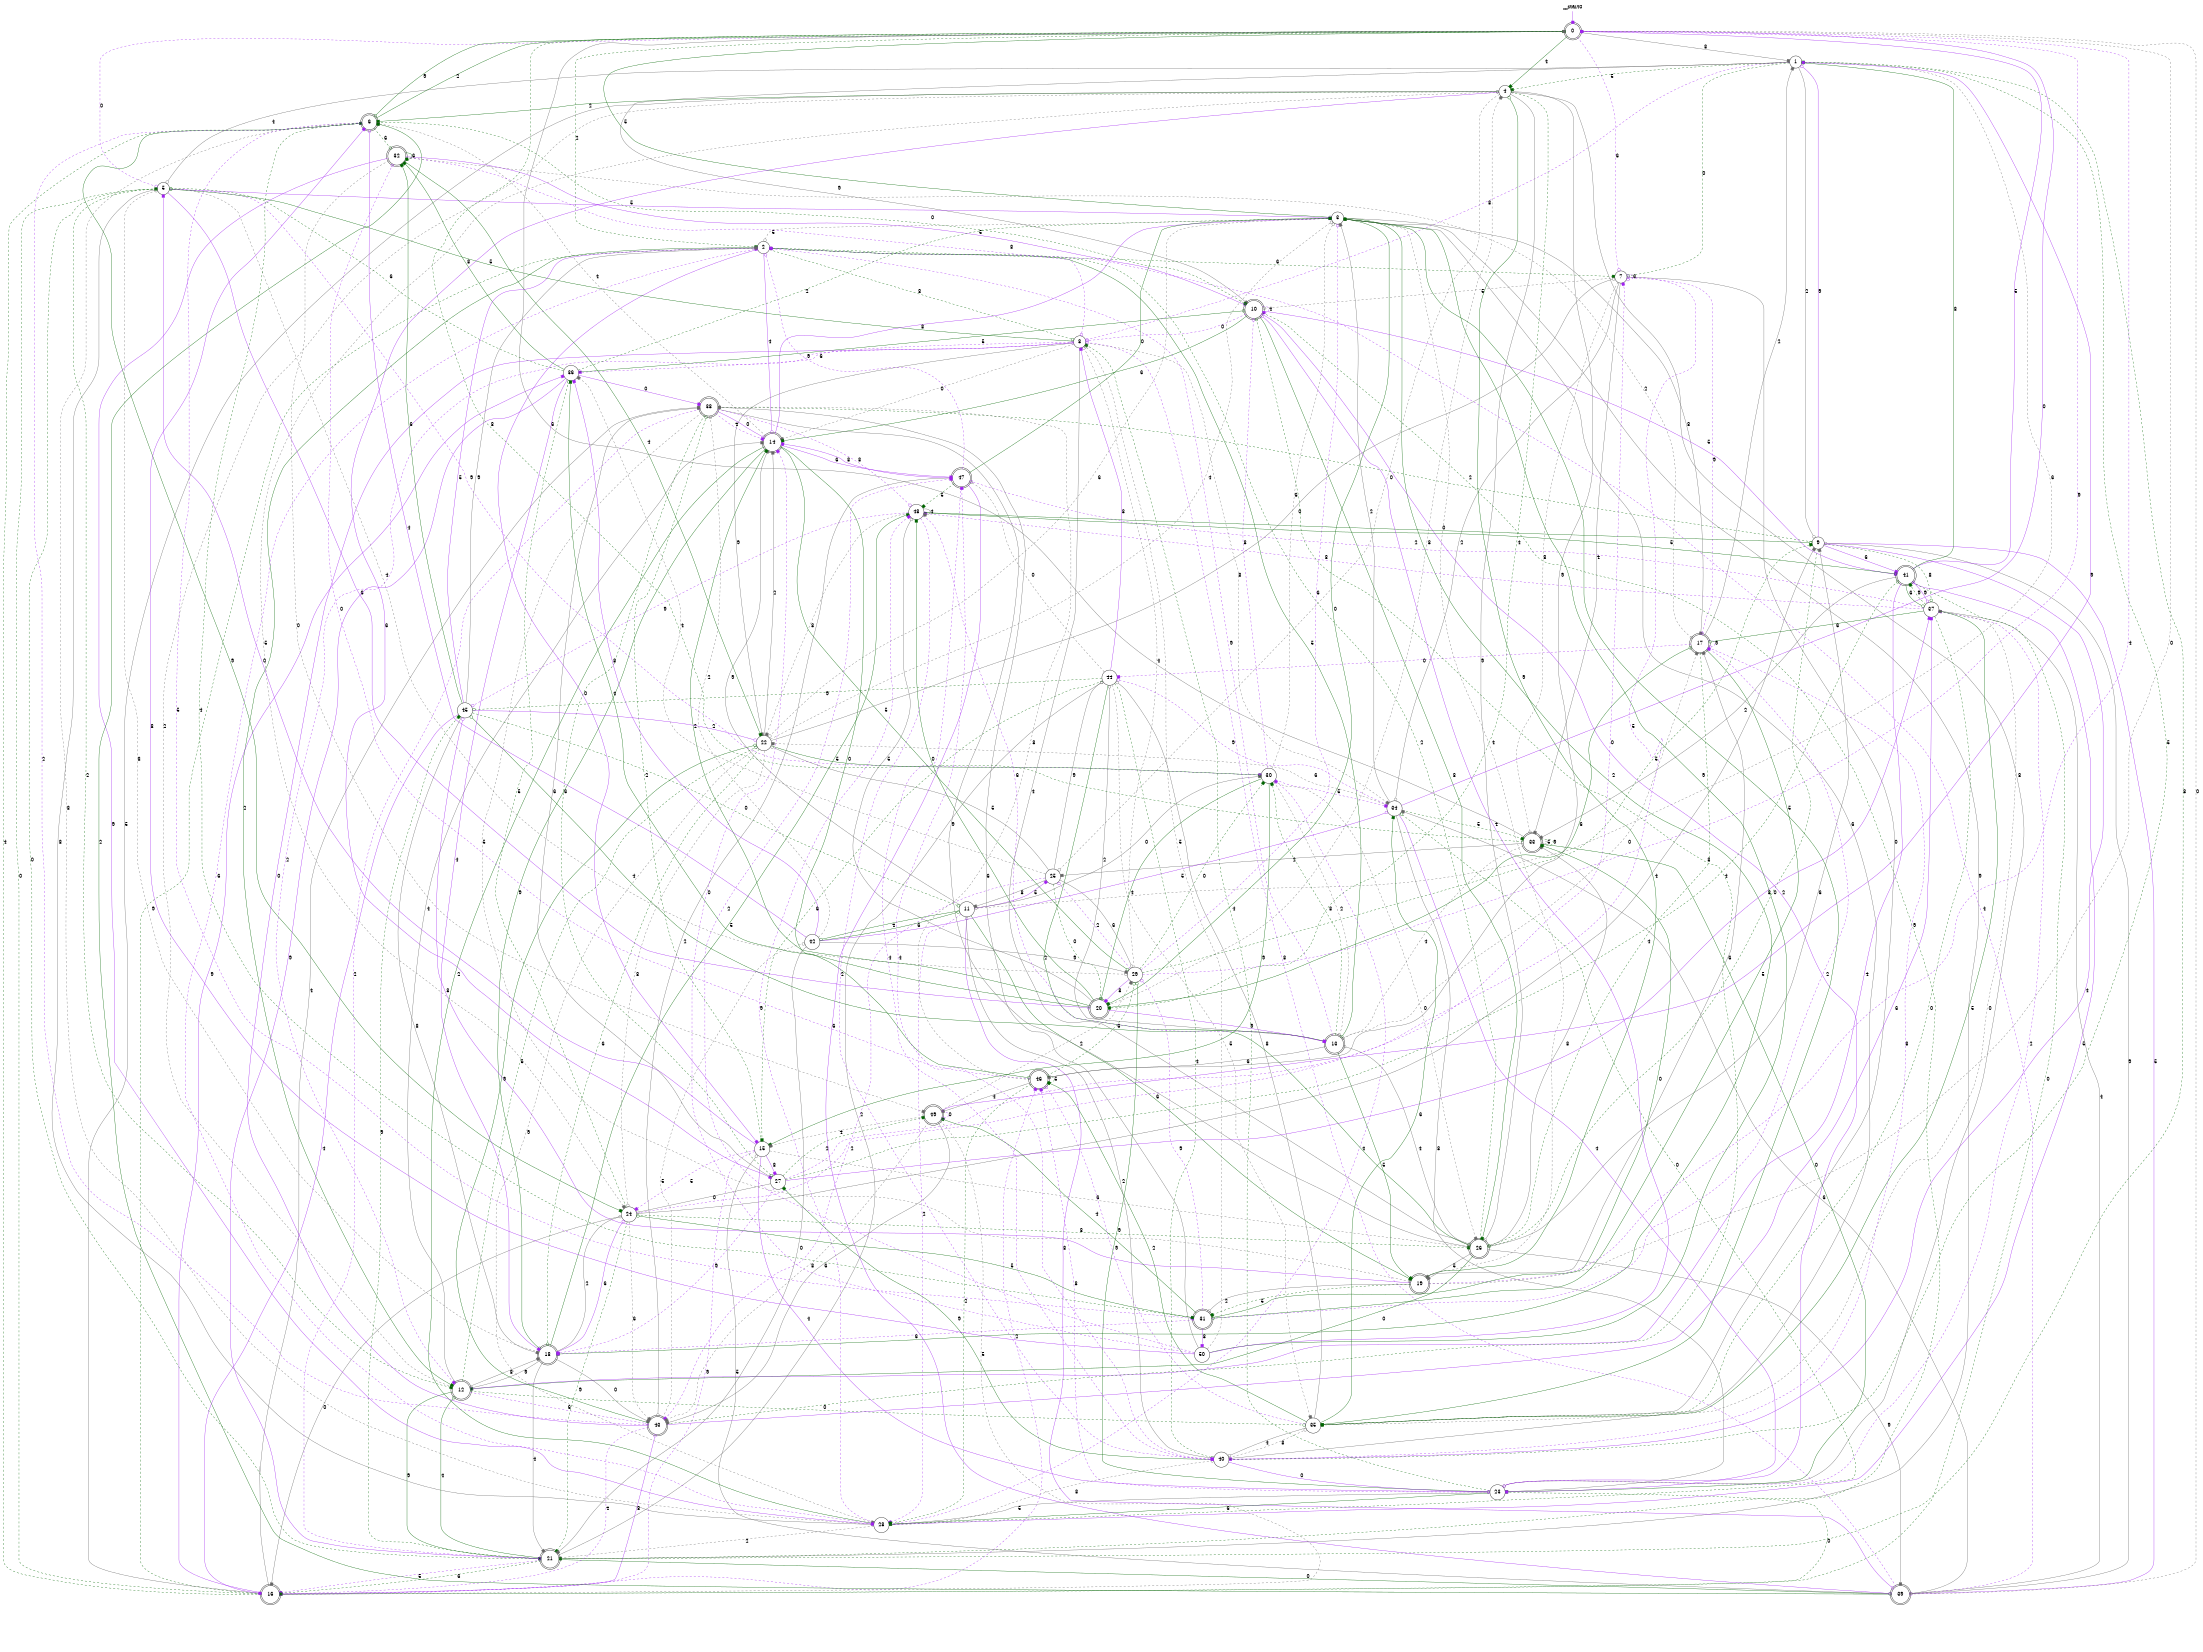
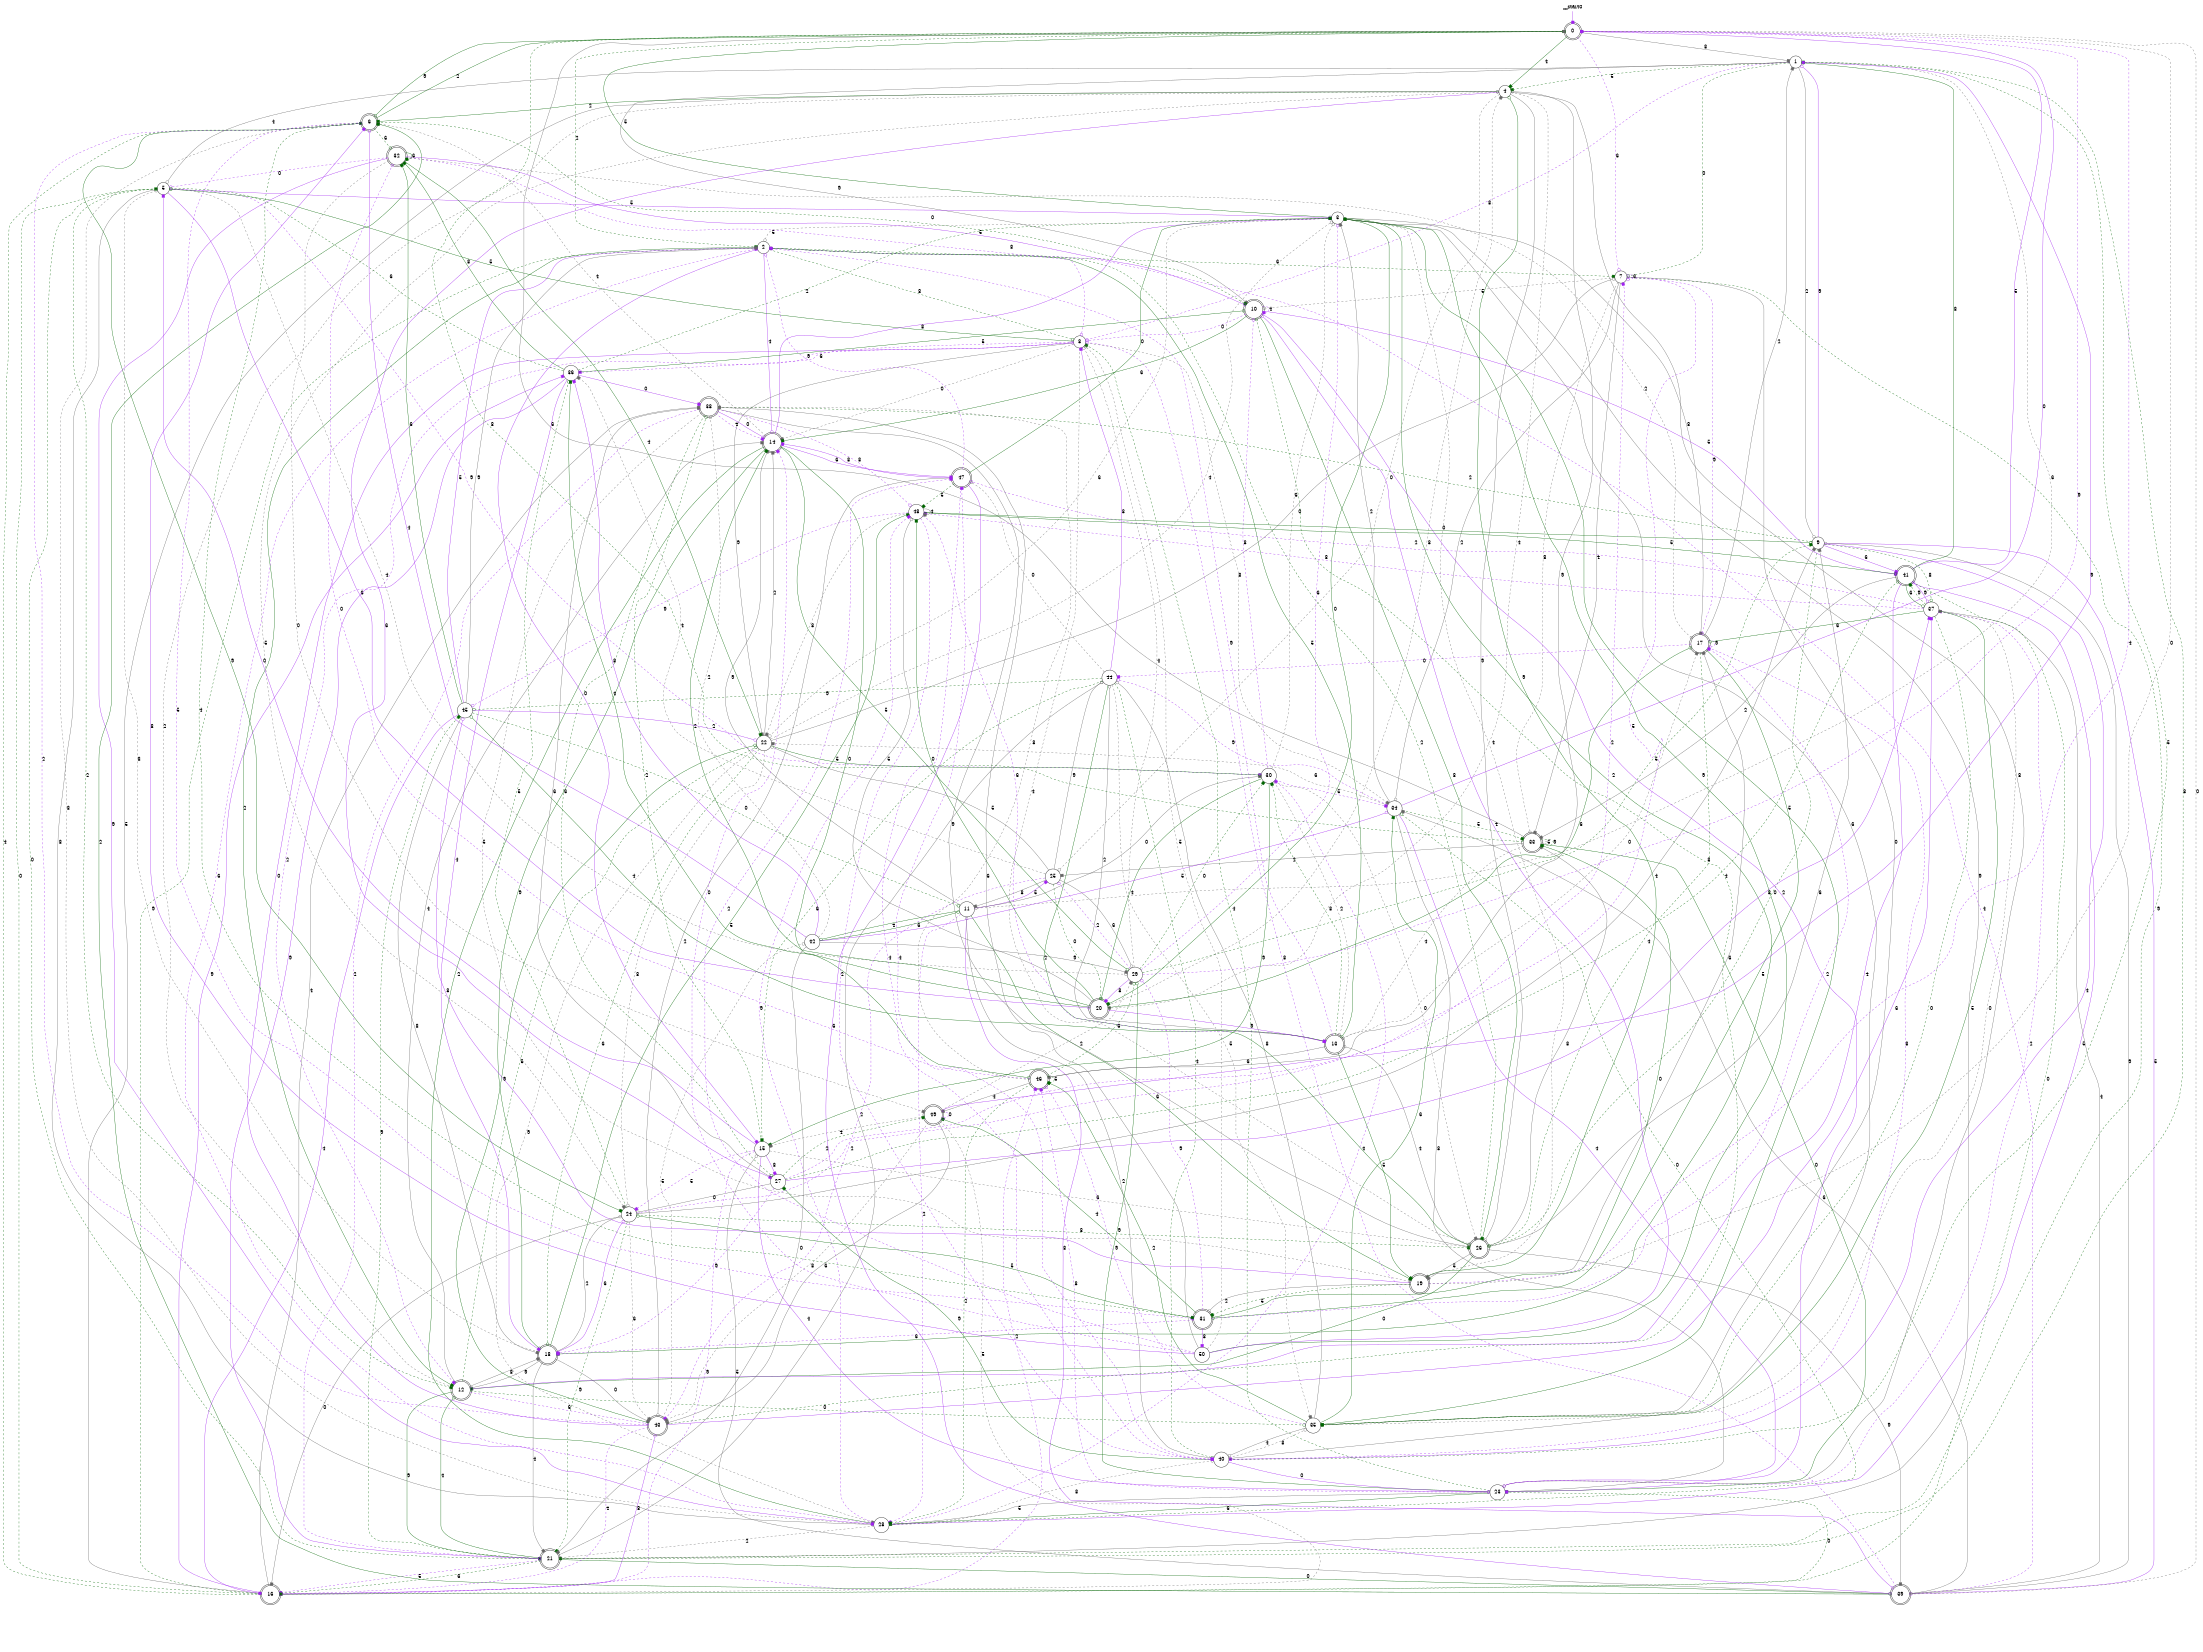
edge "0" -> "5": now "32" -> "5"
edge "4" -> "20": color darkgreen -> gray40
edge "24" -> "7": label "0" -> "2"
edge "8" -> "26": style solid -> dashed
edge "10" -> "21": now "7" -> "21"
